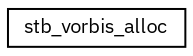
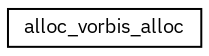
node "stb_vorbis_alloc": label "stb_vorbis_alloc" -> "alloc_vorbis_alloc"
